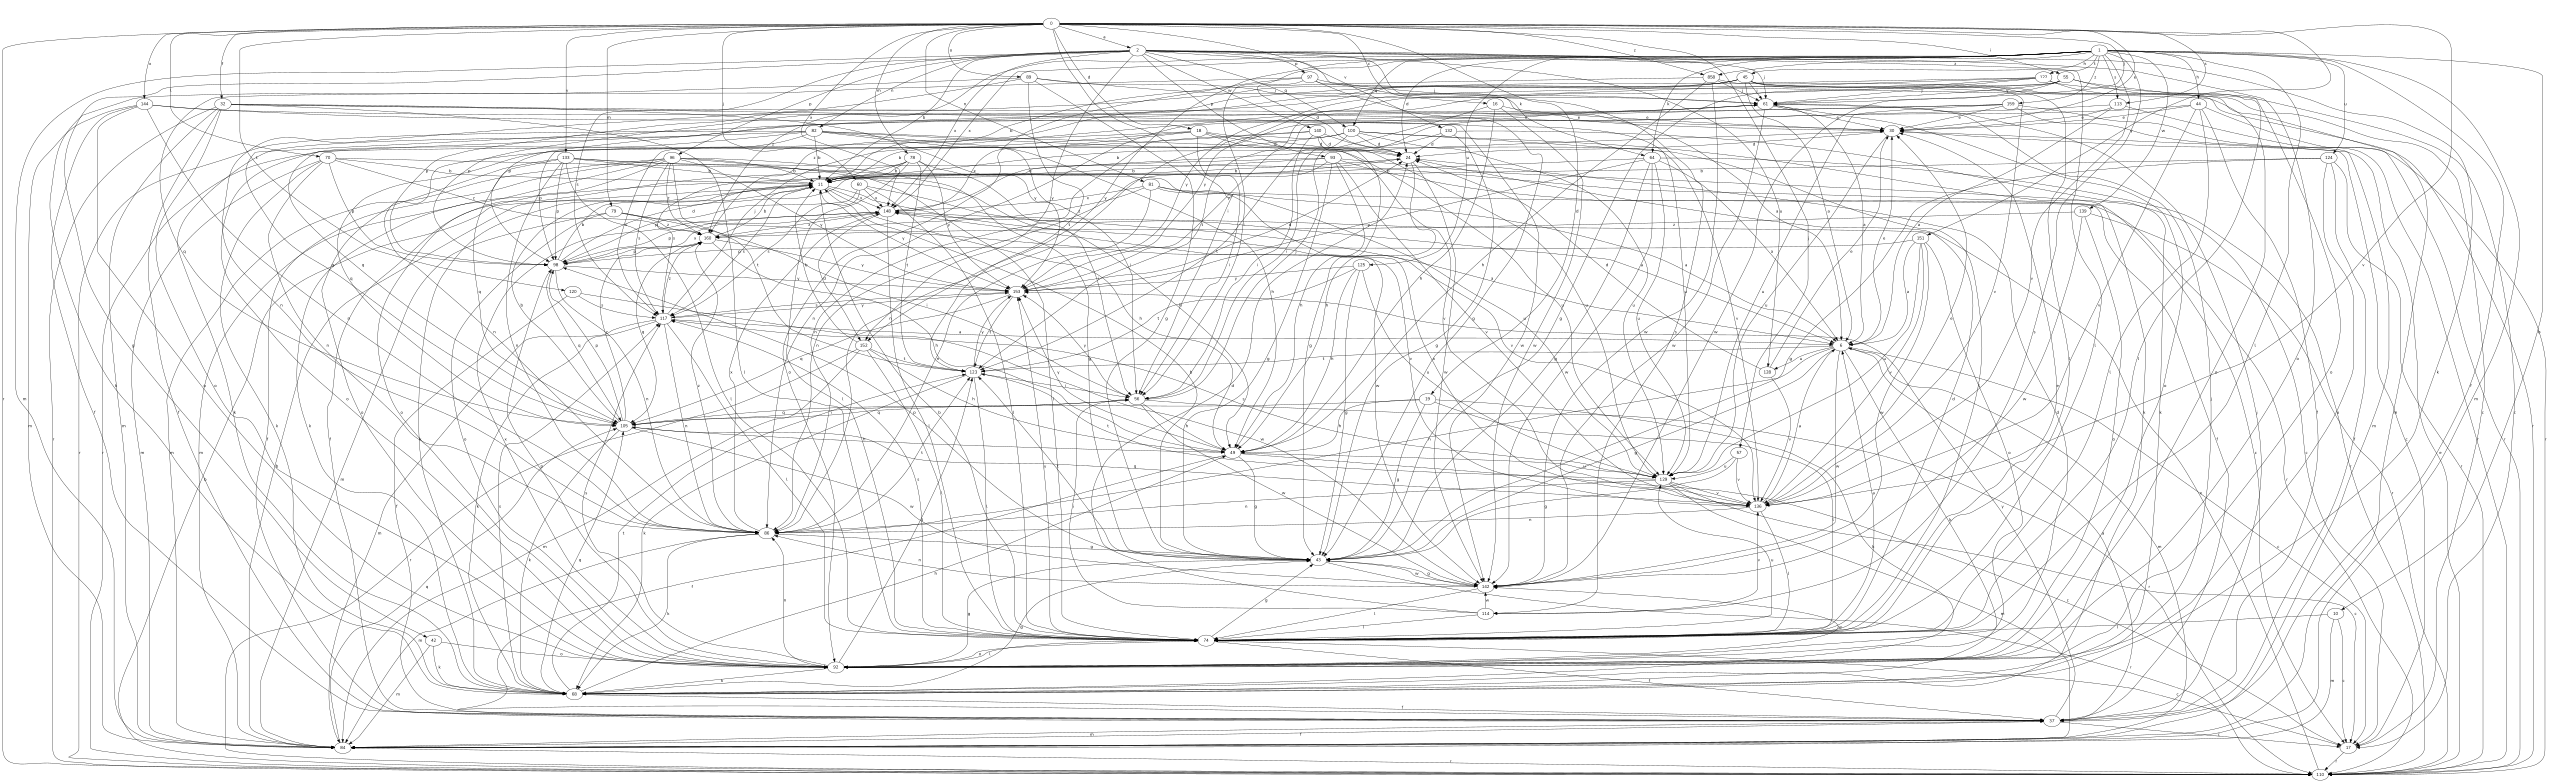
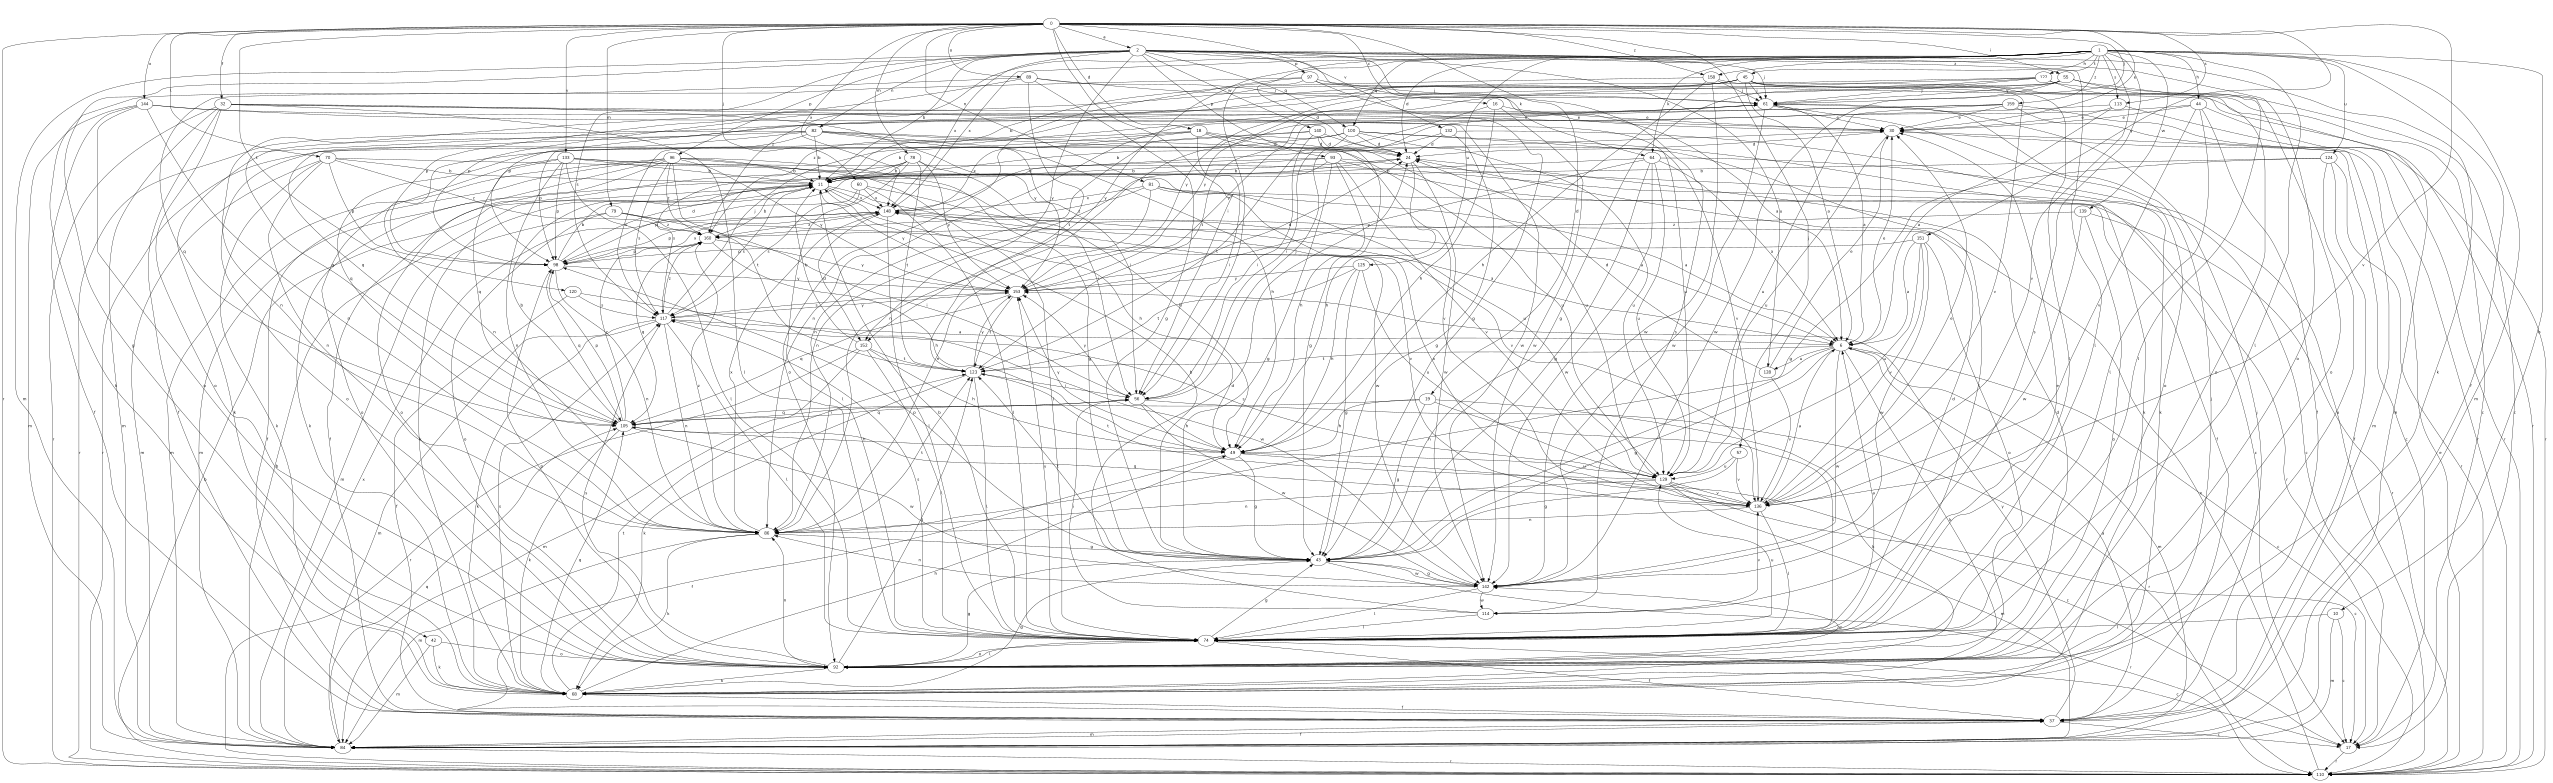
node "858": label "858" -> "158"
edge "92" -> "148": now "84" -> "148"
edge "114" -> "142": reversed
